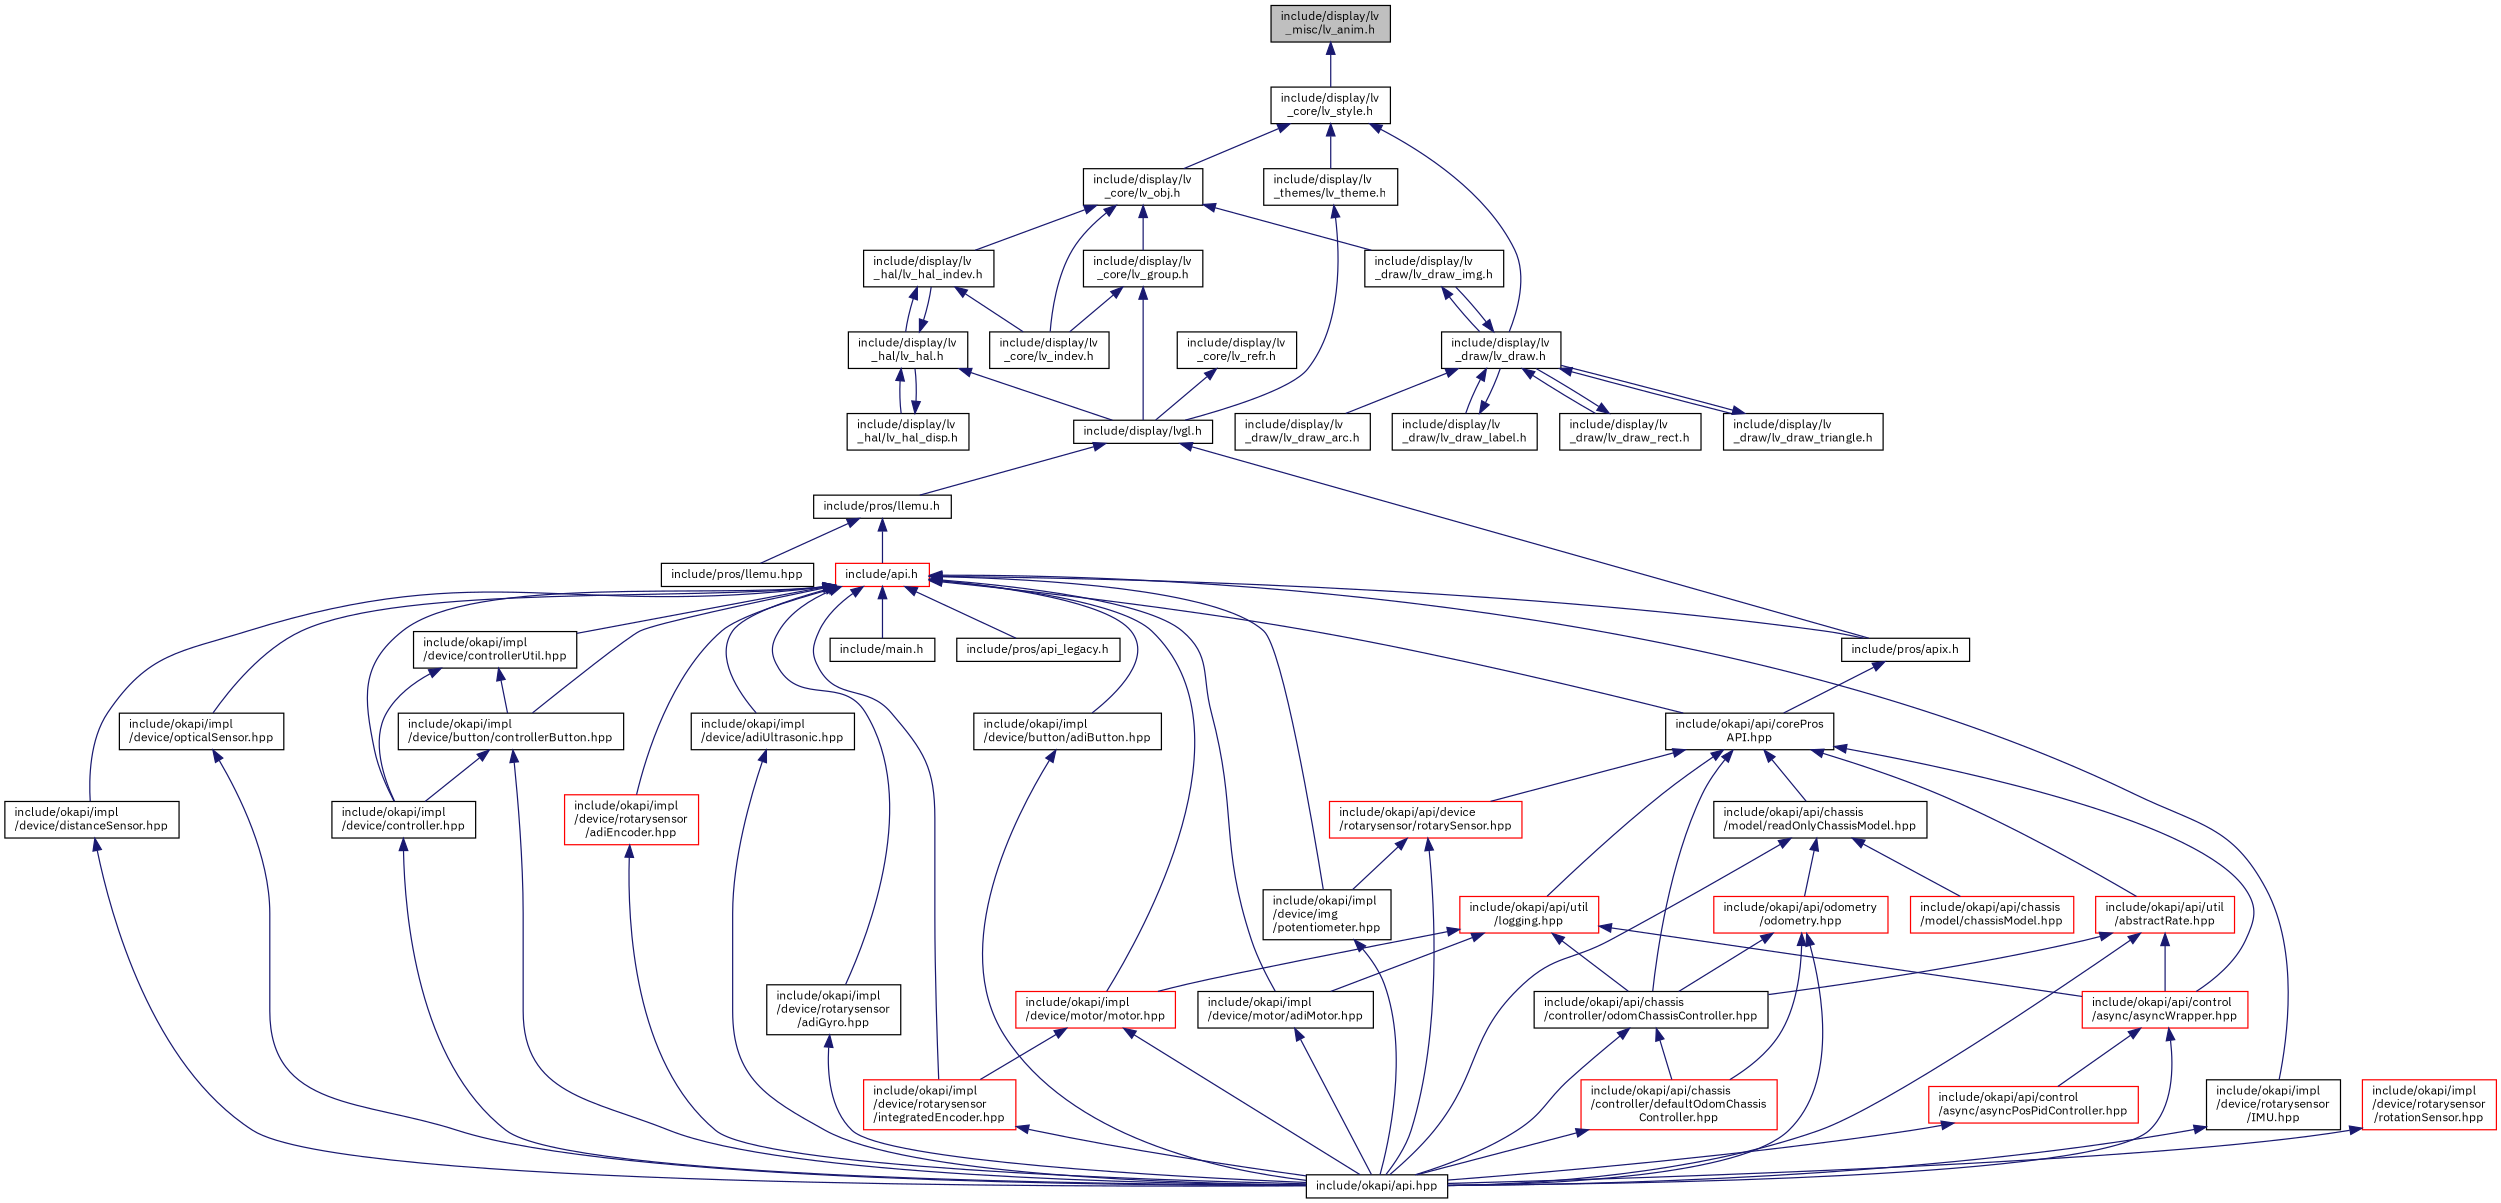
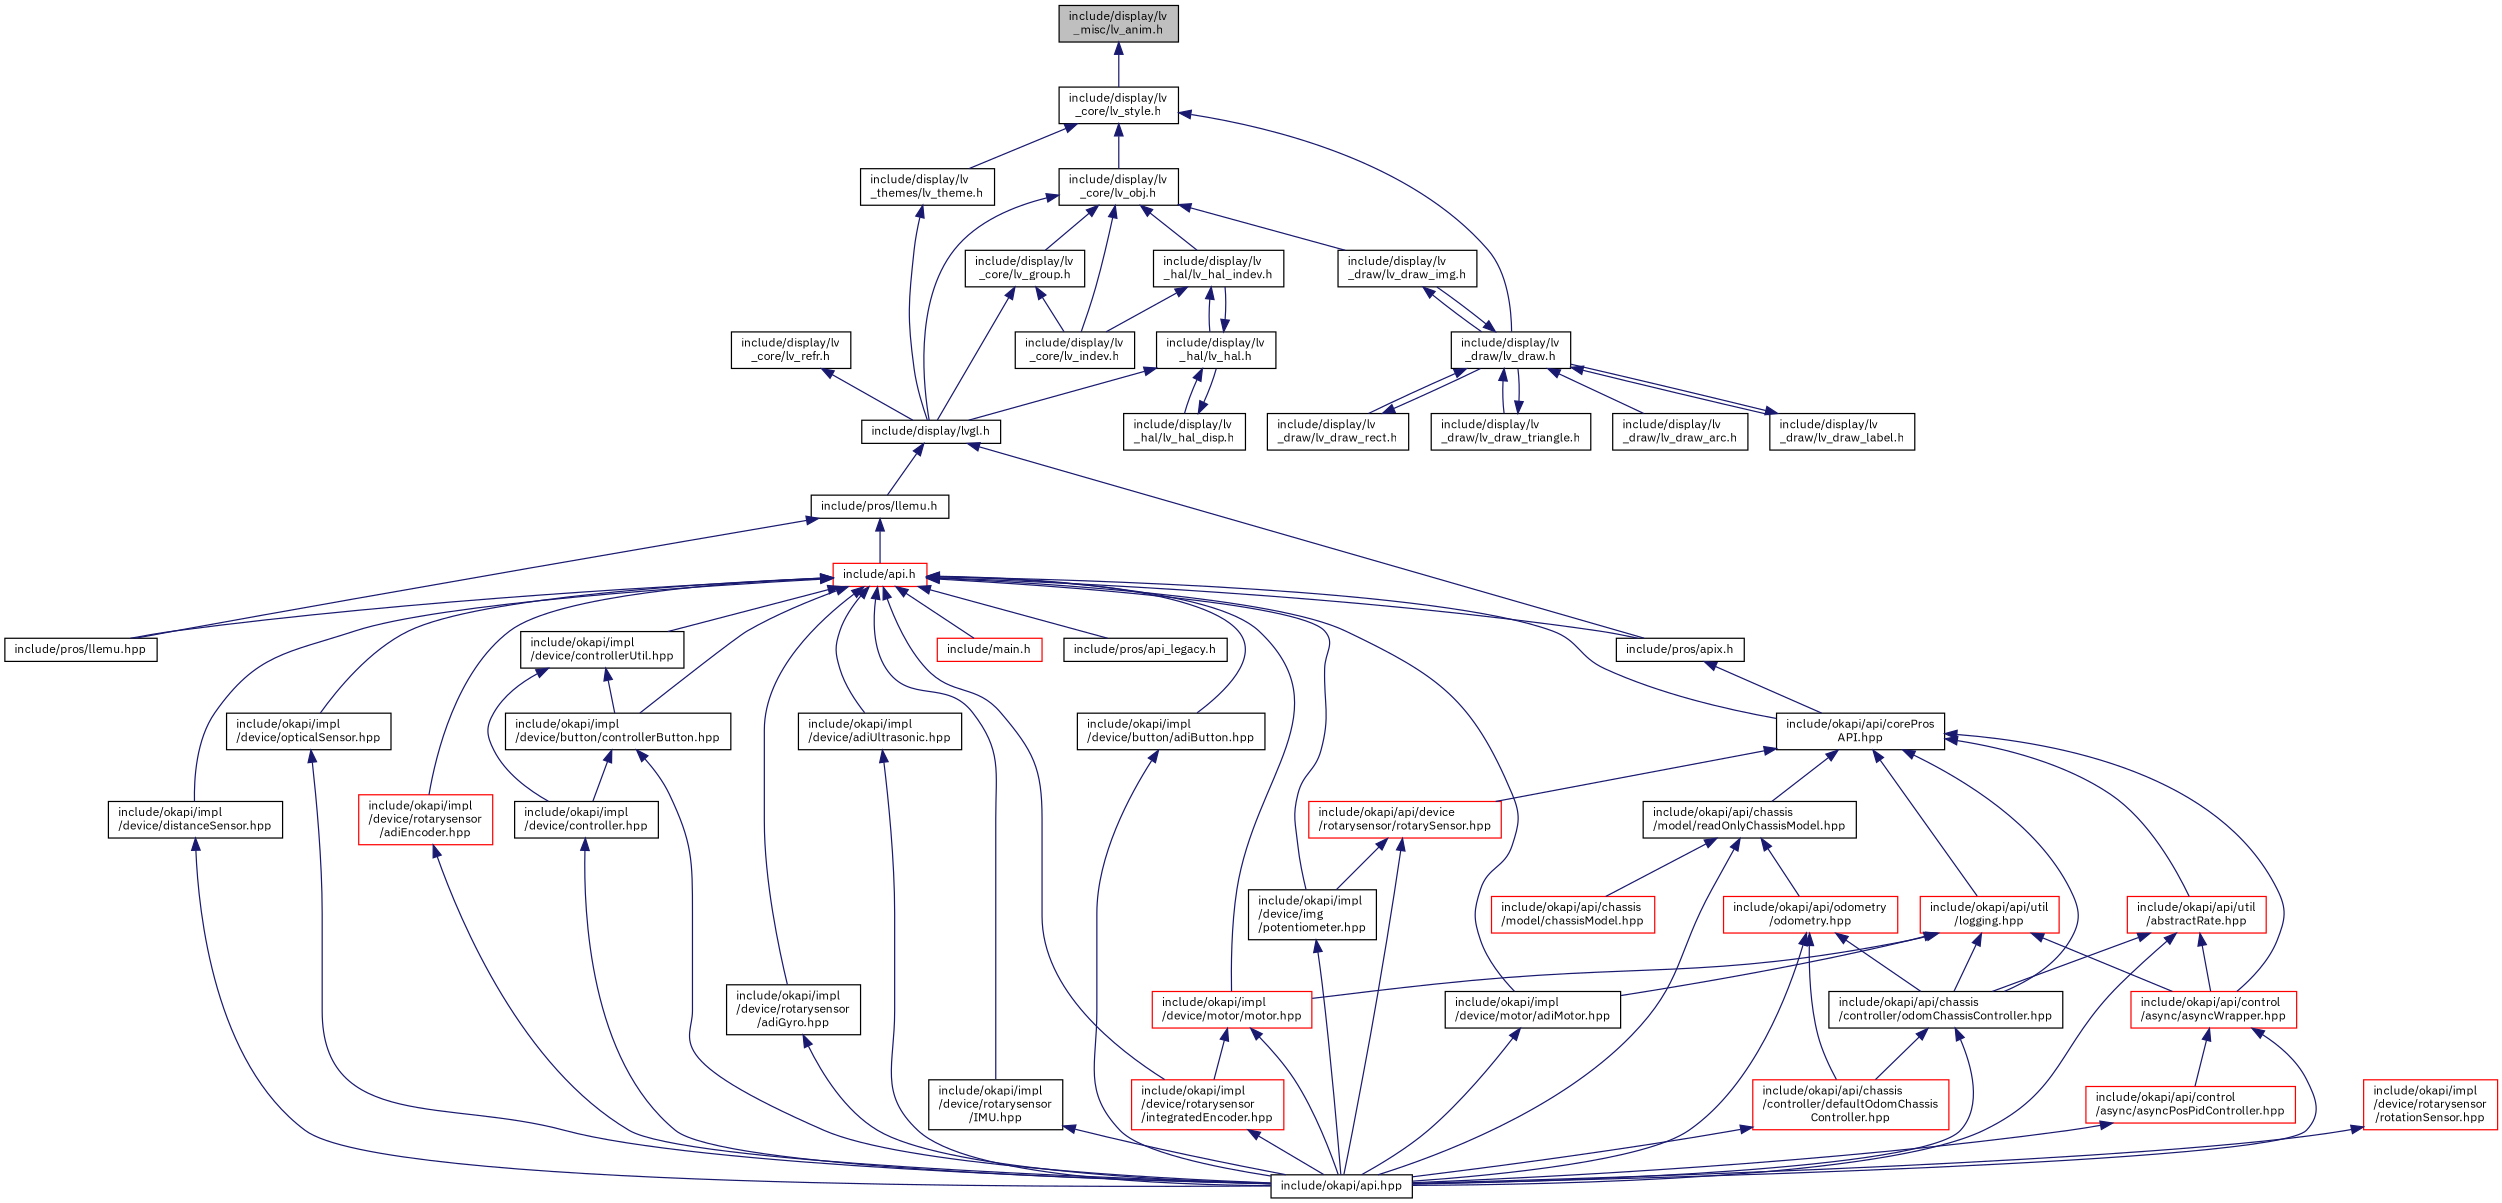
edge "include/display/lvgl.h" -> "include/display/lv _core/lv_obj.h": added
edge "include/okapi/impl /device/controller.hpp" -> "include/api.h": now "include/pros/llemu.hpp" -> "include/api.h"
node "include/main.h": color black -> red
